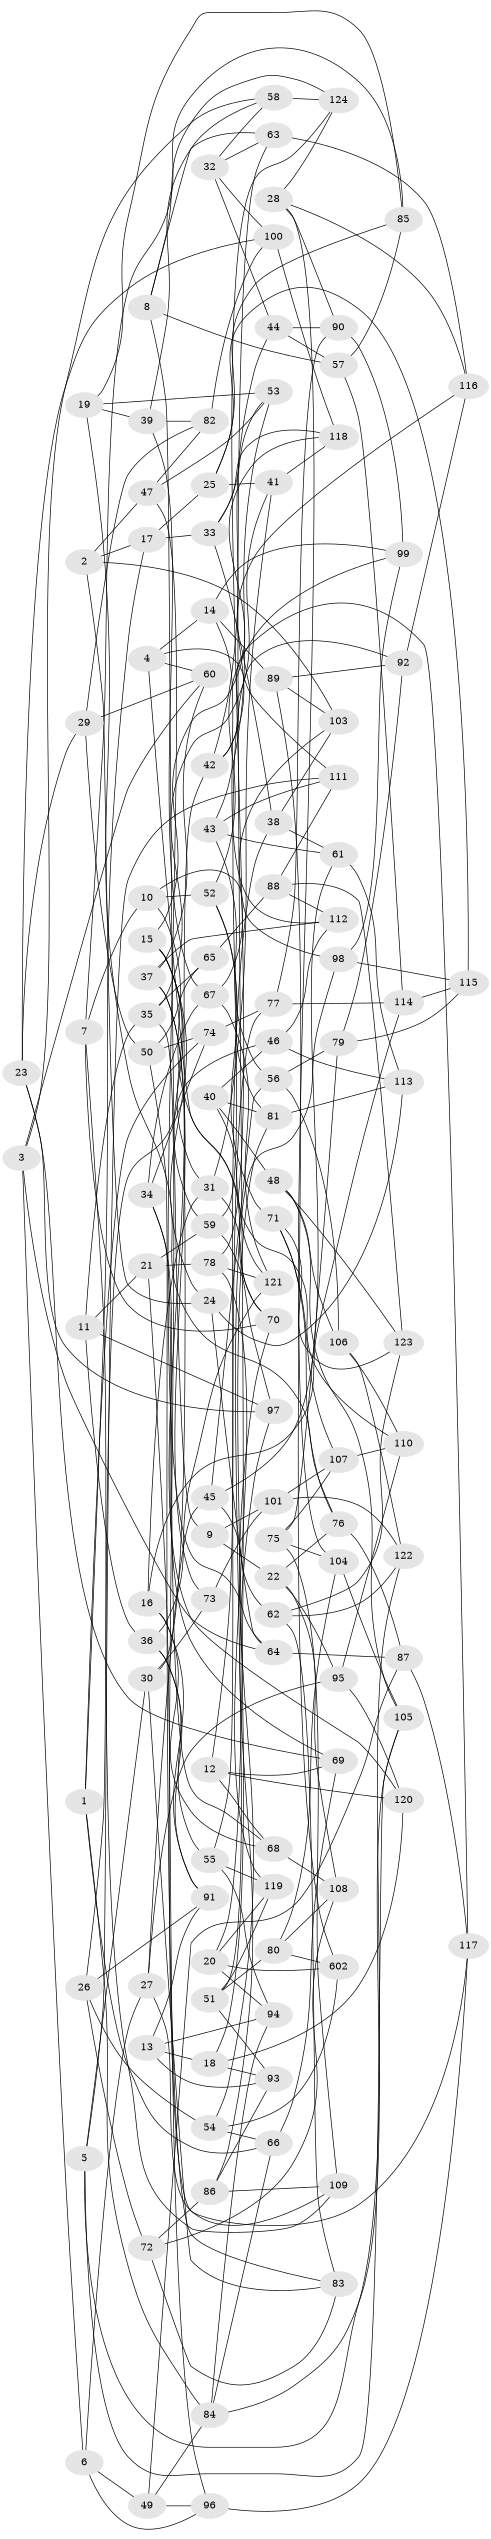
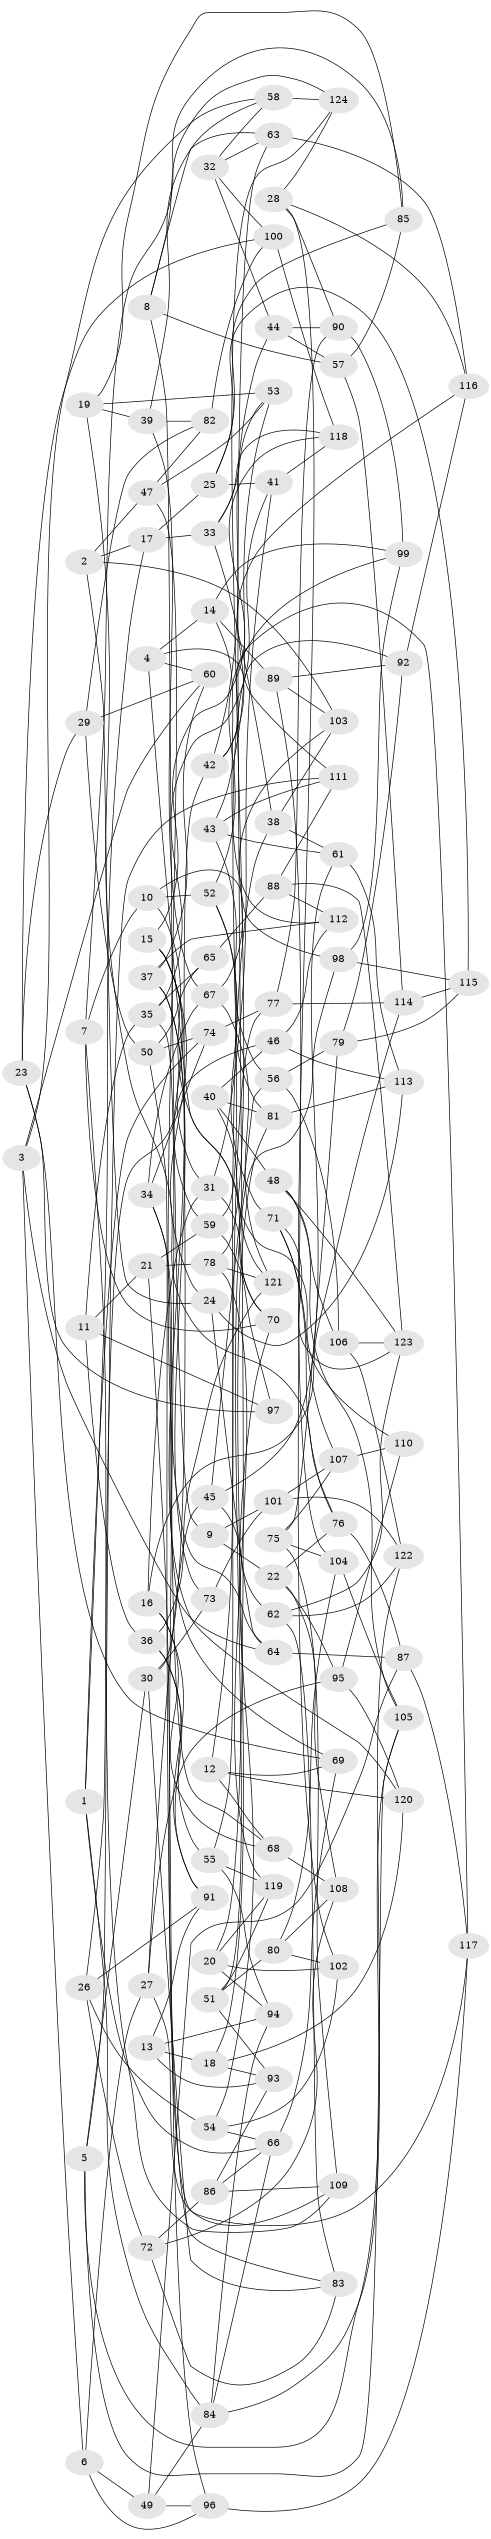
edge "106" -- "110": now "106" -- "123"
edge "97" -- "86": now "66" -- "86"
node "602": label "602" -> "102"
